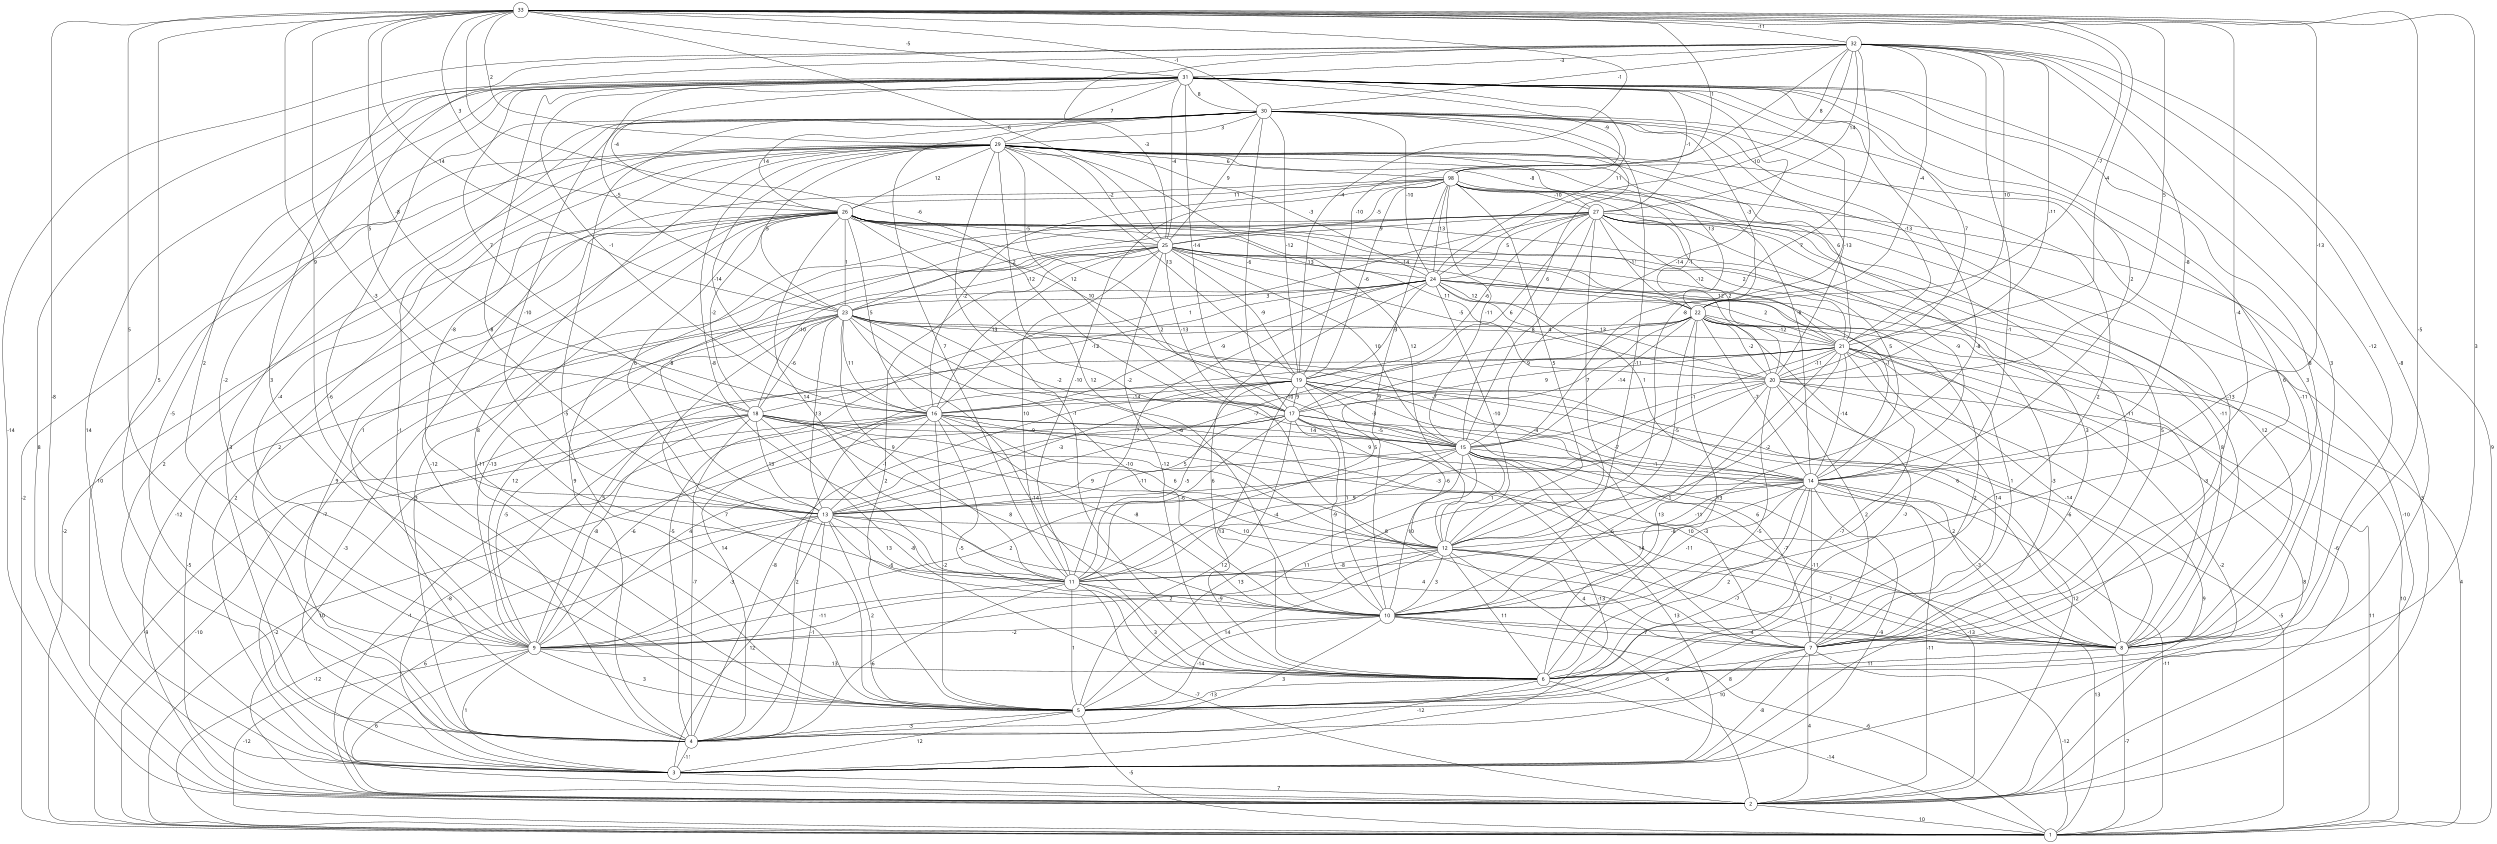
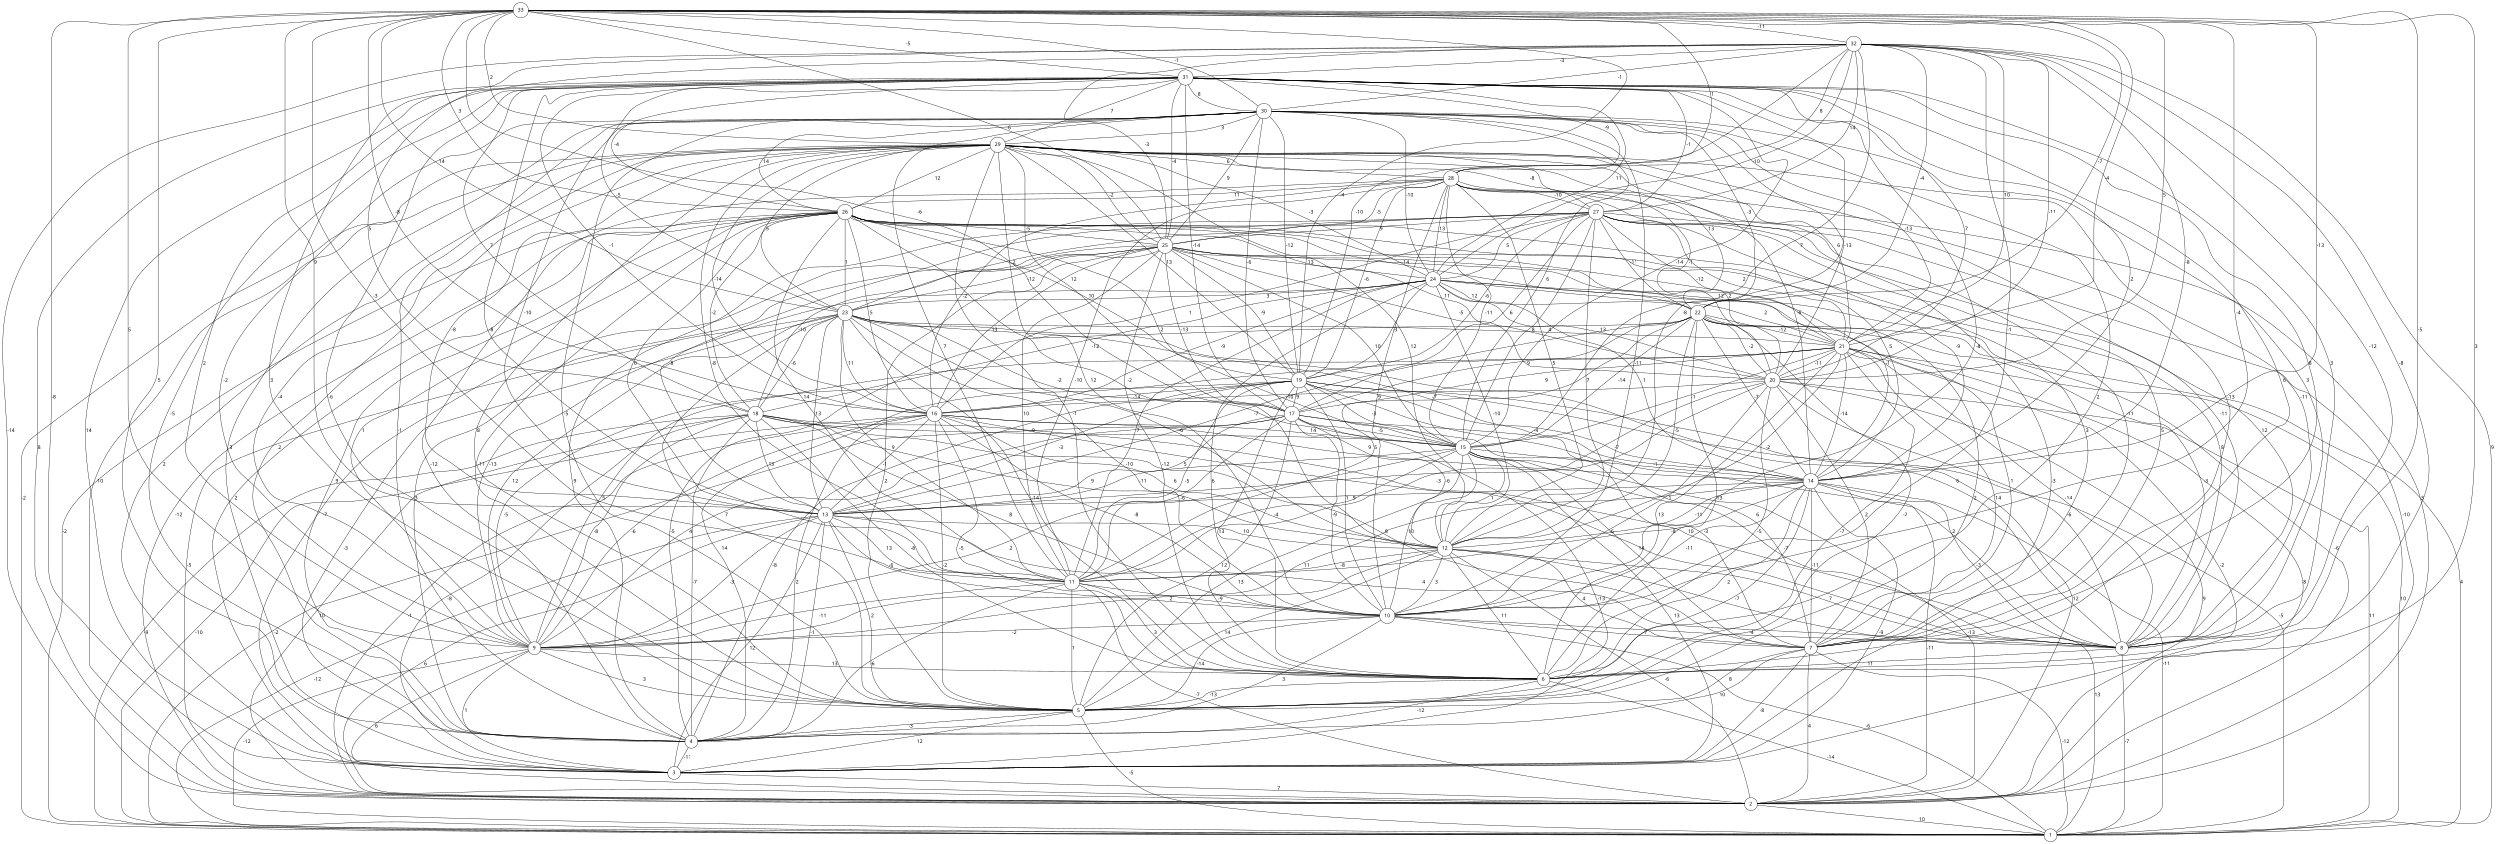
node "98": label "98" -> "28"
